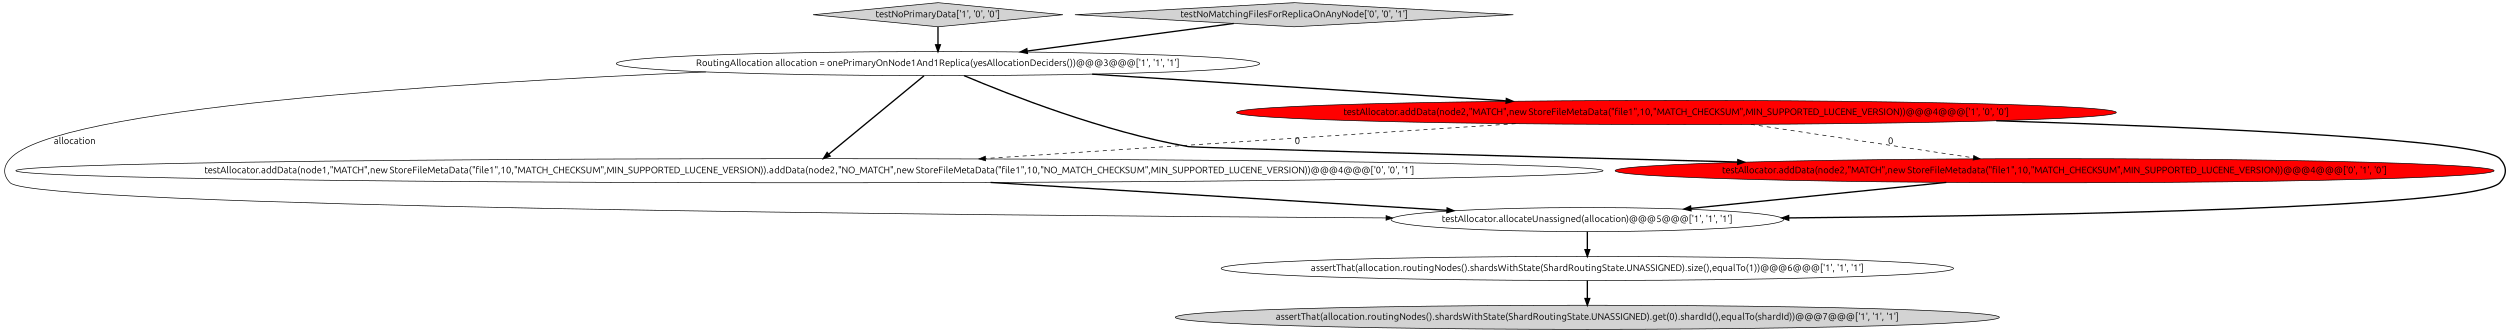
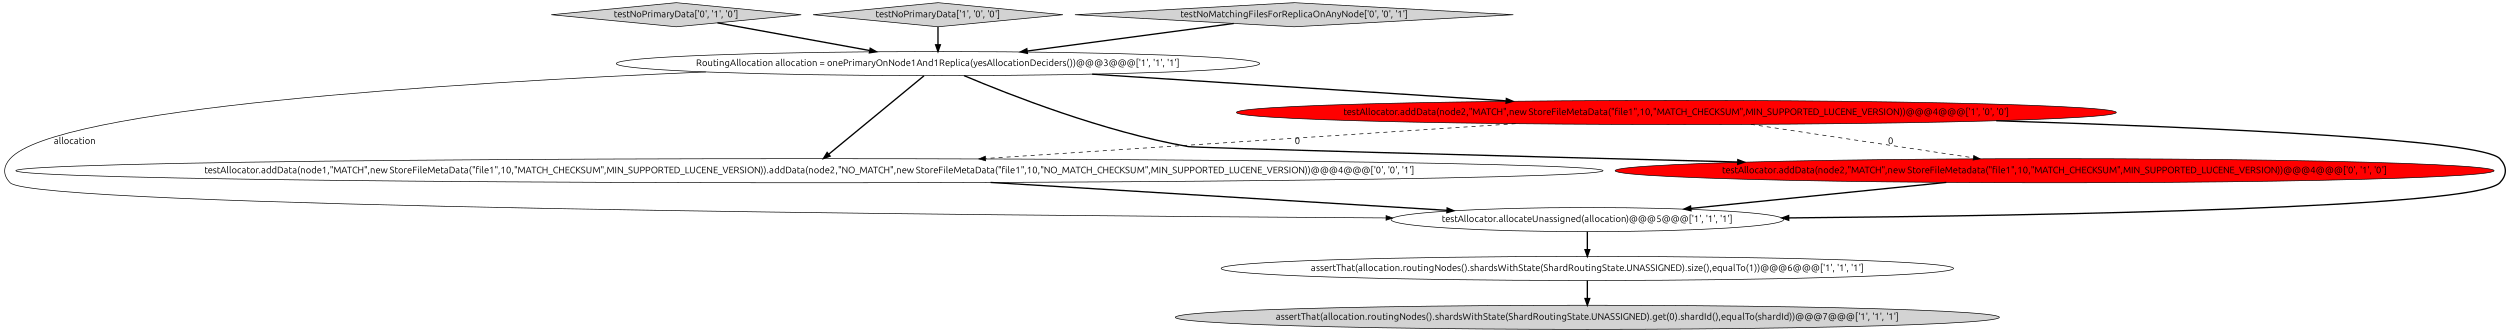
node "testNoPrimaryData['0', '1', '0']": added
